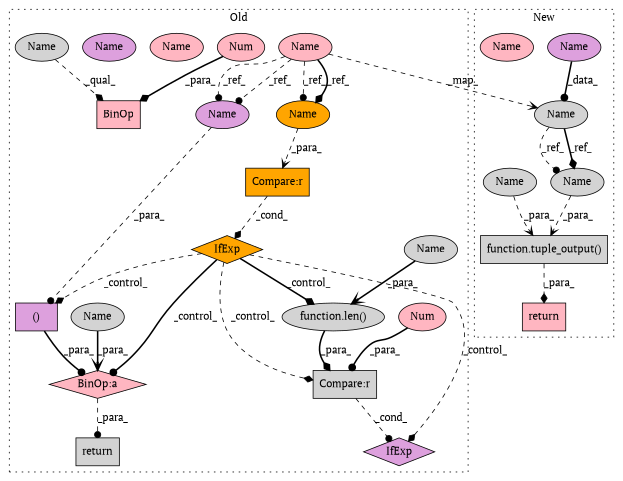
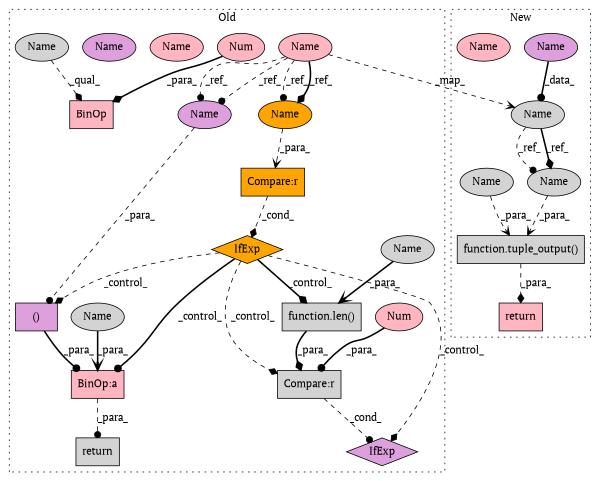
node "function.len()": shape ellipse -> box
node "BinOp:a": shape diamond -> box
